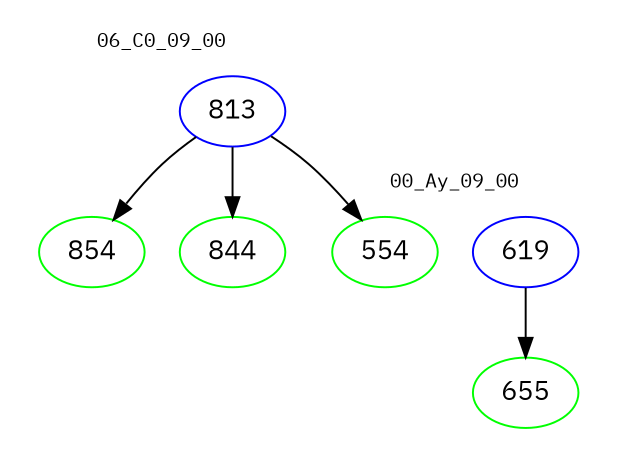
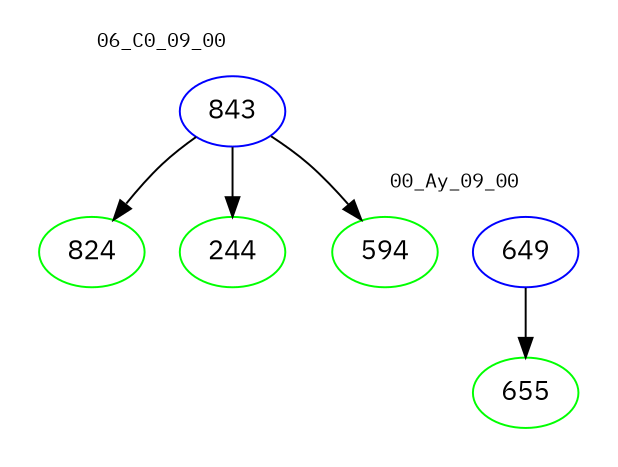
node "813": label "813" -> "843"
node "854": label "854" -> "824"
node "844": label "844" -> "244"
node "554": label "554" -> "594"
node "619": label "619" -> "649"
